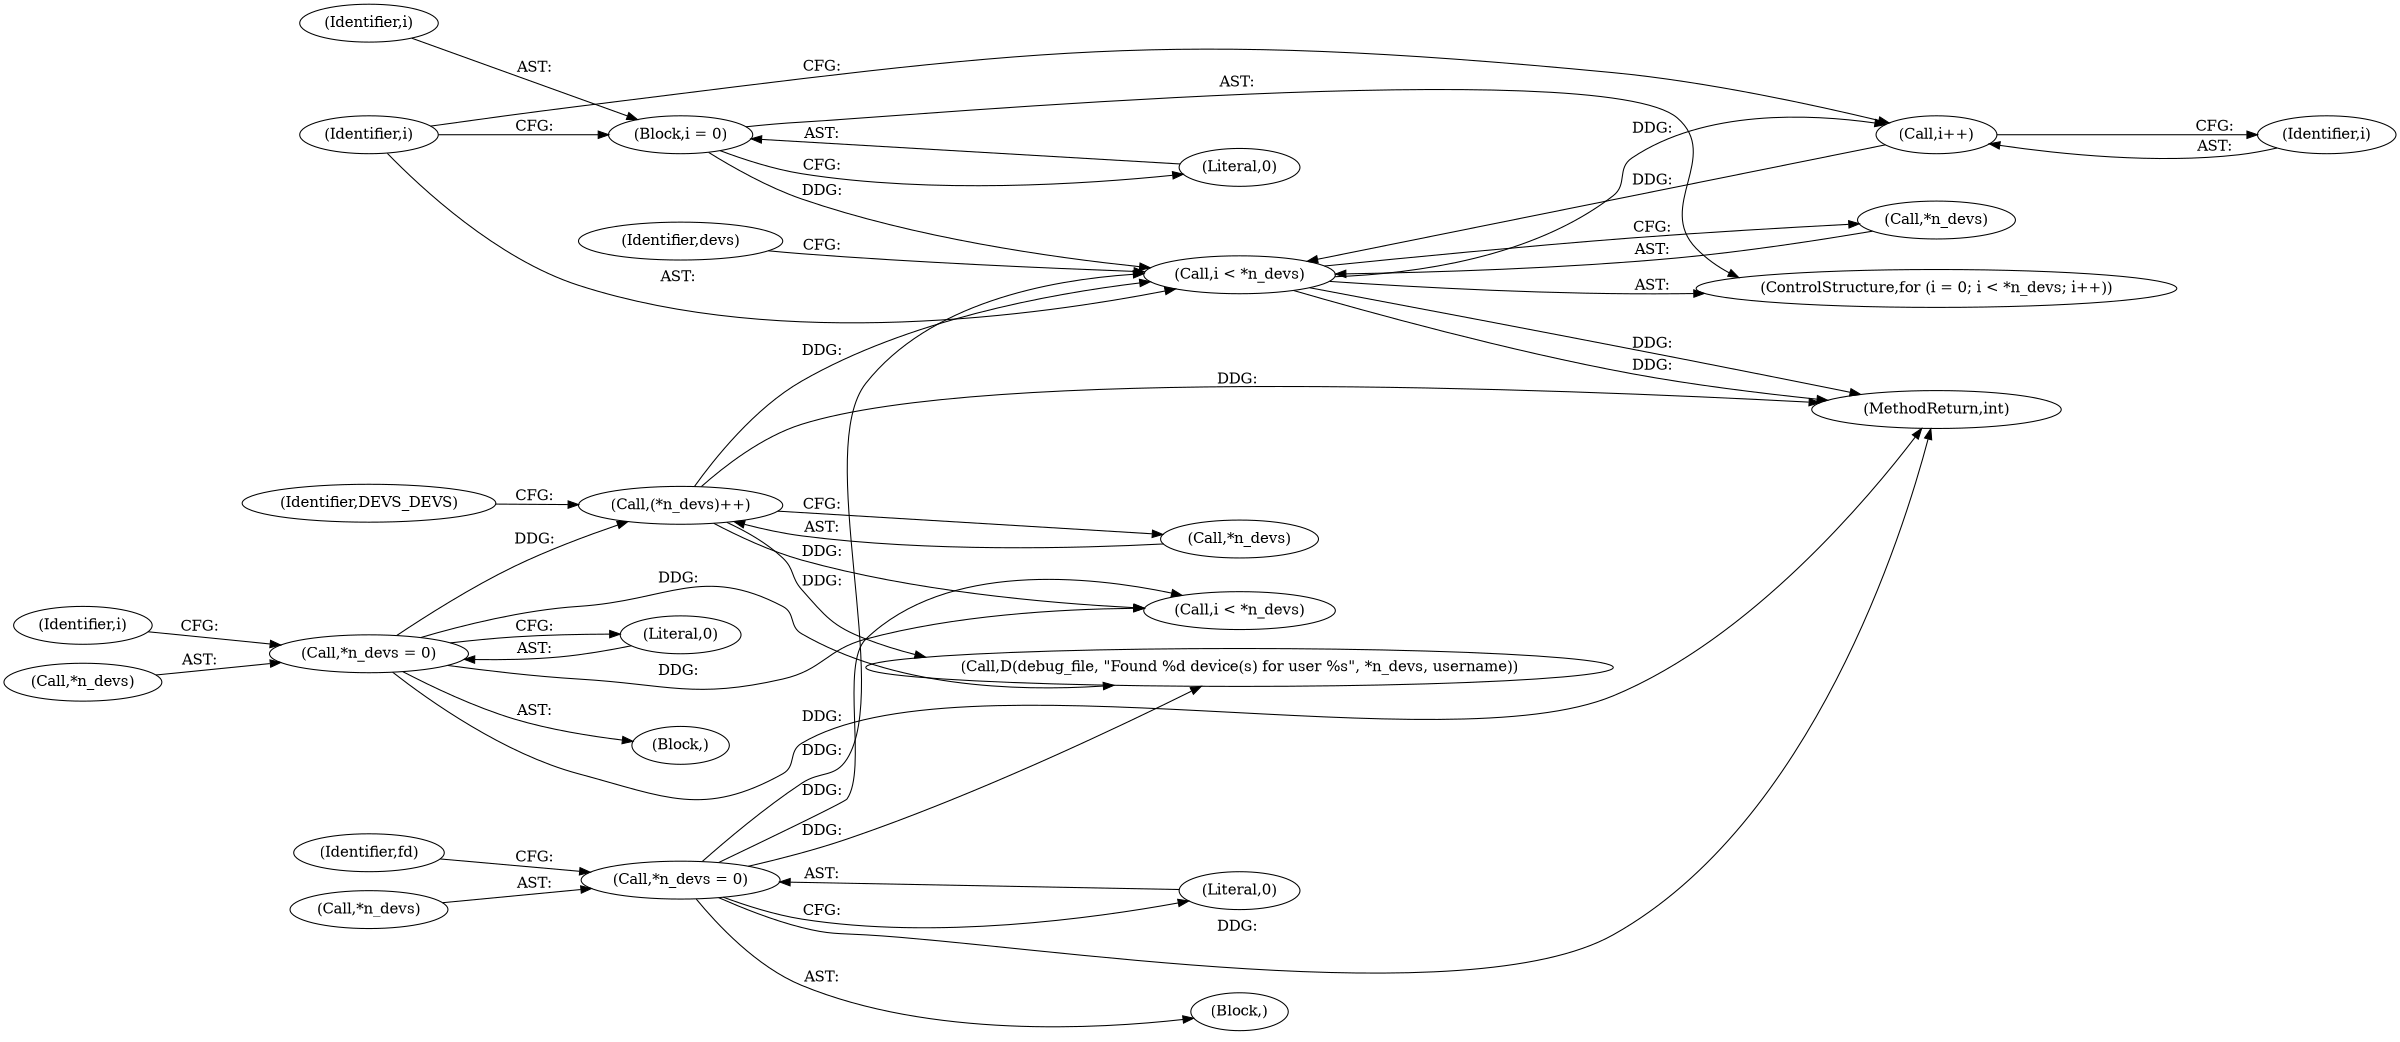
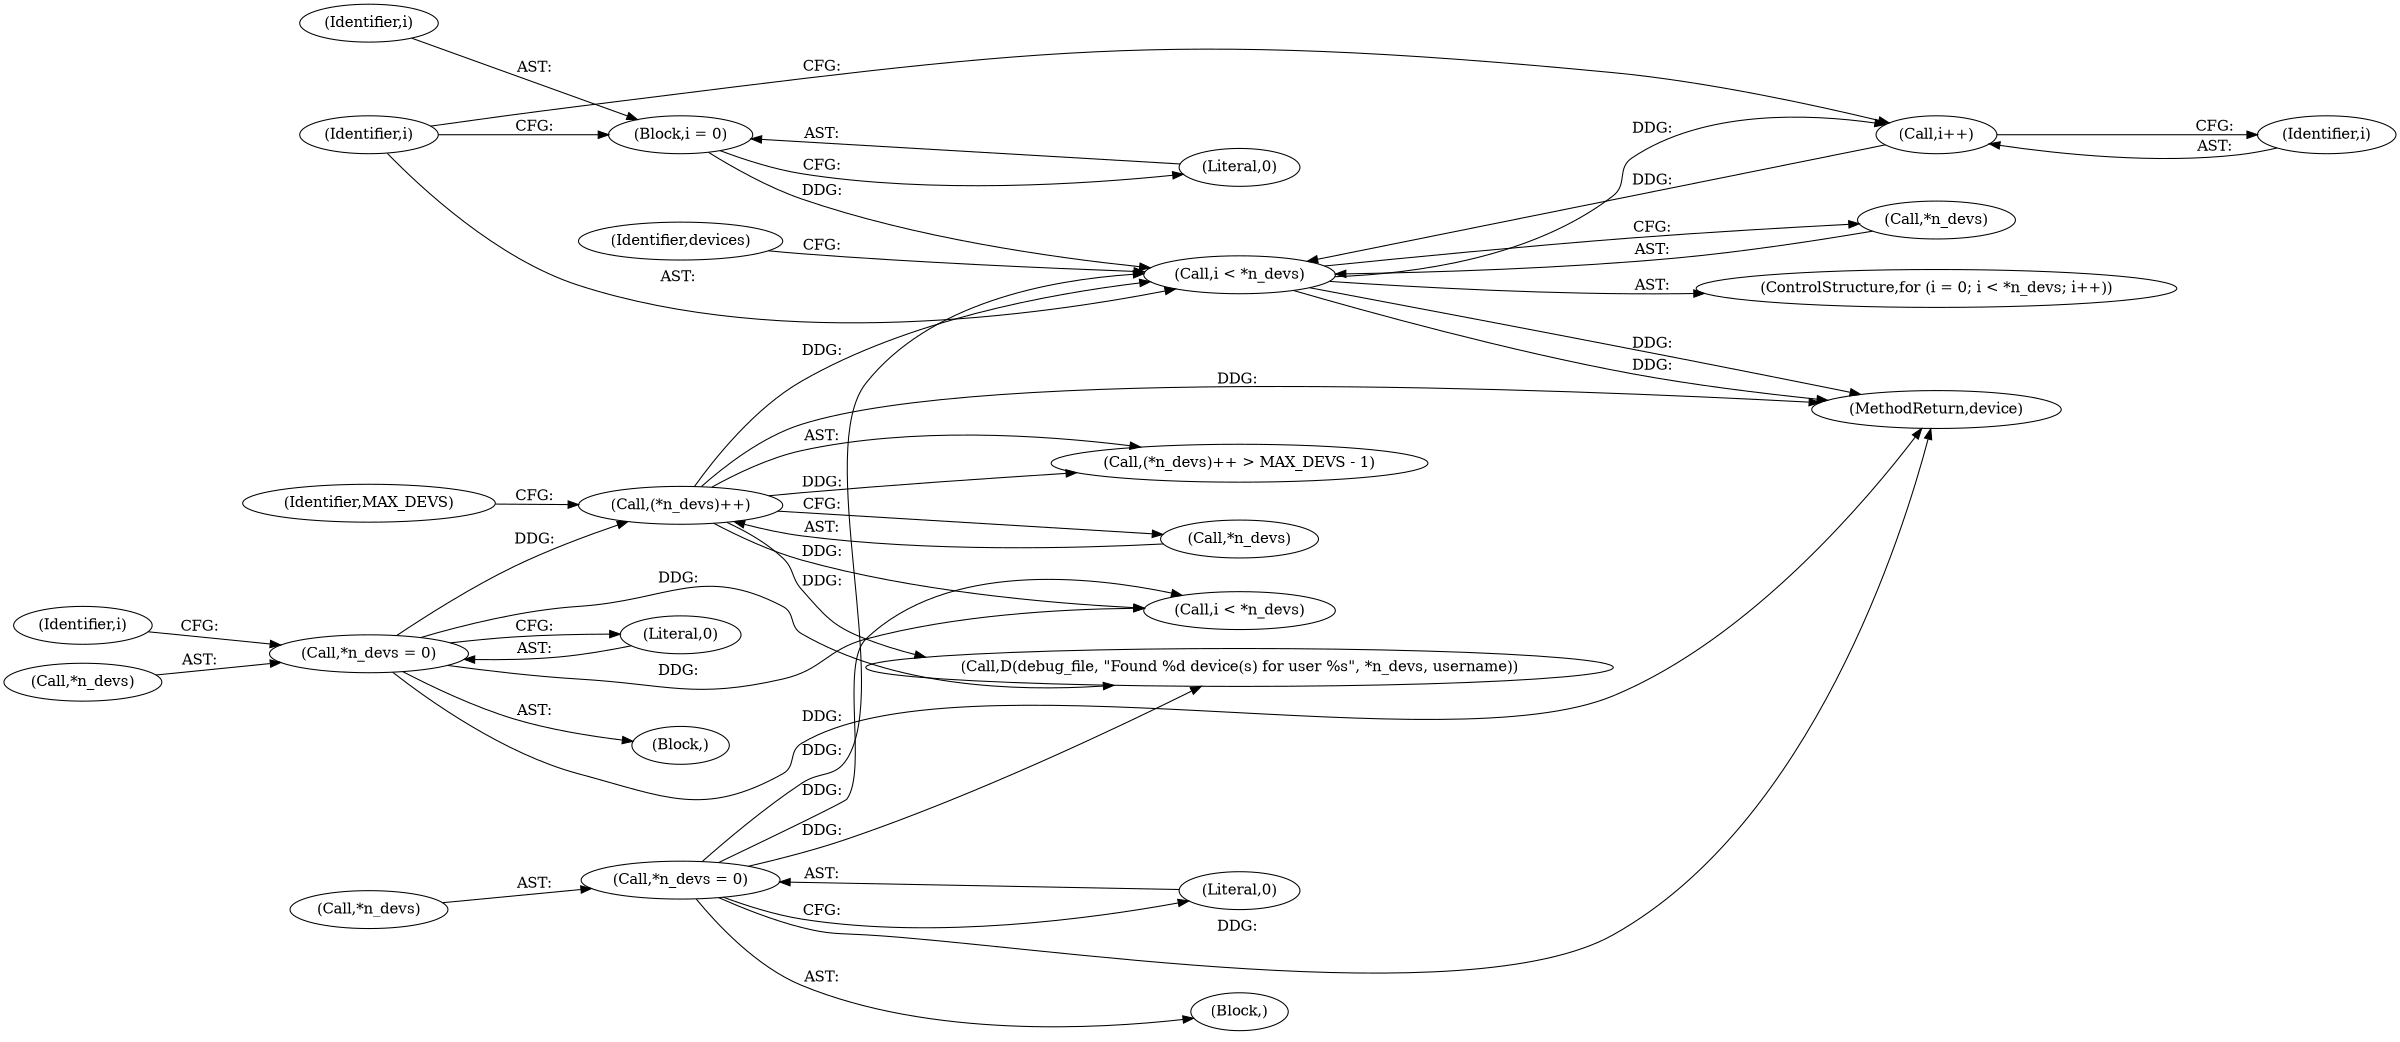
edge "(Block,i = 0)" -> "(ControlStructure,for (i = 0; i < *n_devs; i++))": removed, label "AST:"
node "(Identifier,devs)": label "(Identifier,devs)" -> "(Identifier,devices)"
node "(MethodReturn,int)": label "(MethodReturn,int)" -> "(MethodReturn,device)"
node "(Call,(*n_devs)++ > MAX_DEVS - 1)": added
node "(Identifier,DEVS_DEVS)": label "(Identifier,DEVS_DEVS)" -> "(Identifier,MAX_DEVS)"
node "(Identifier,fd)": removed
